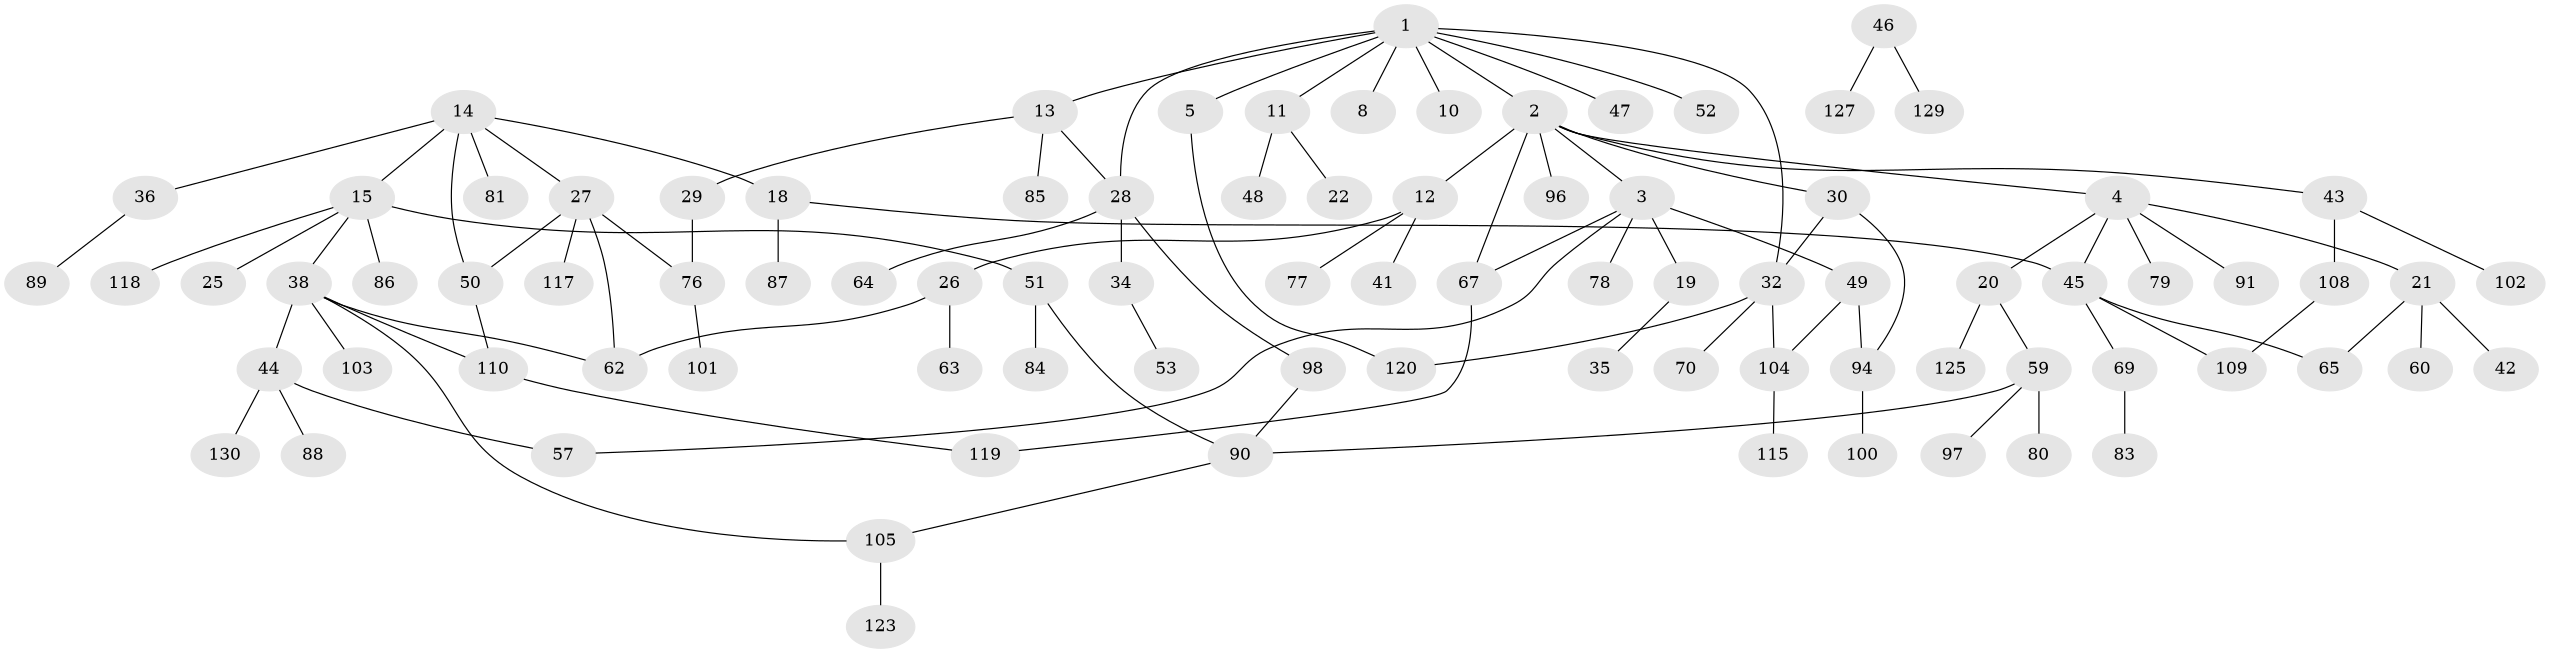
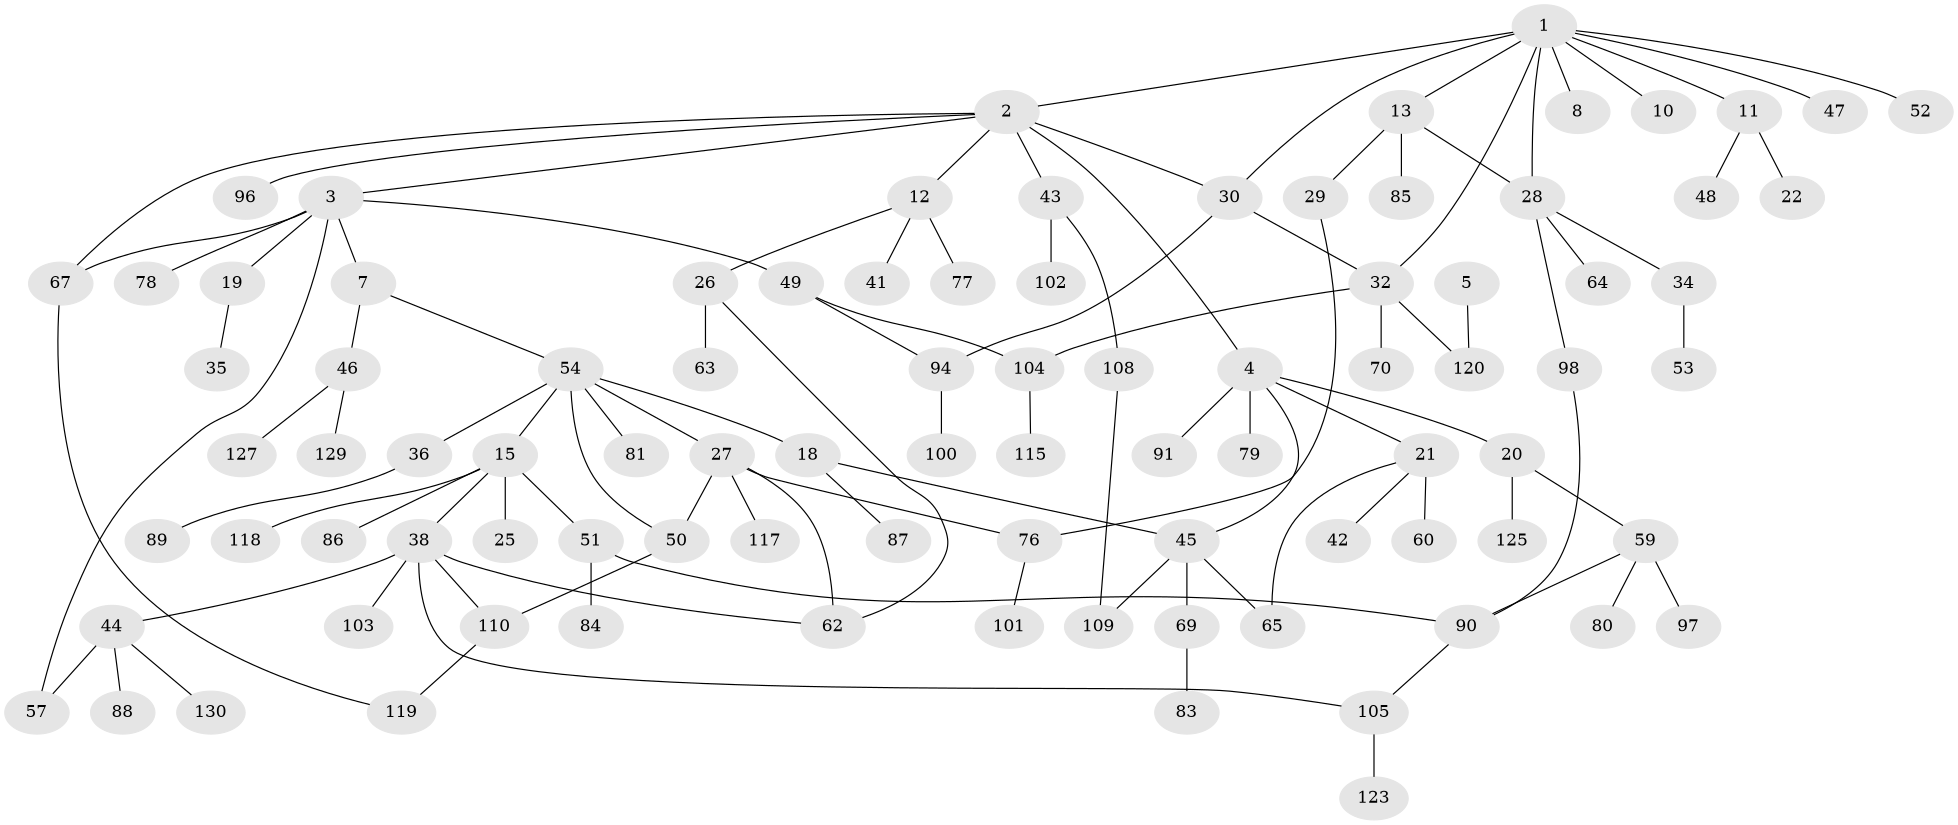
edge "1" -- "5": now "1" -- "30"
node "14": label "14" -> "54"
node "7": added
